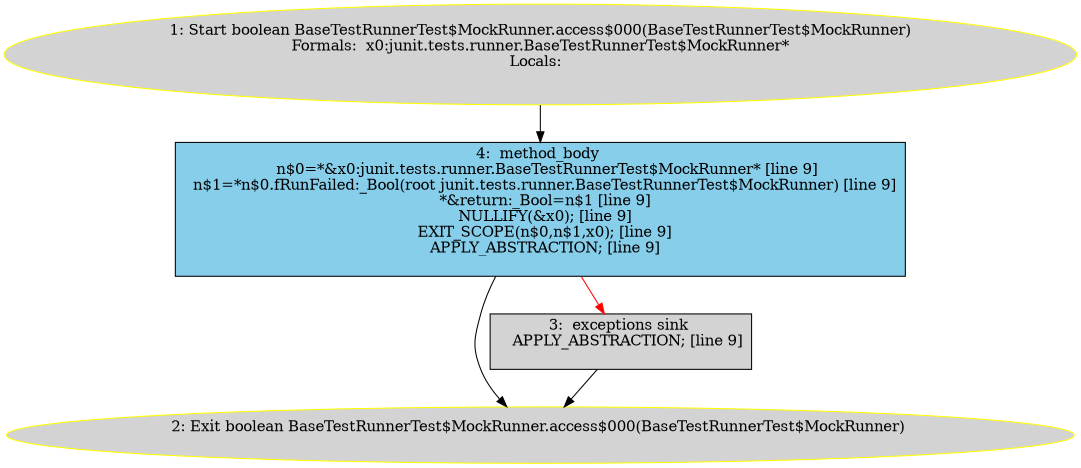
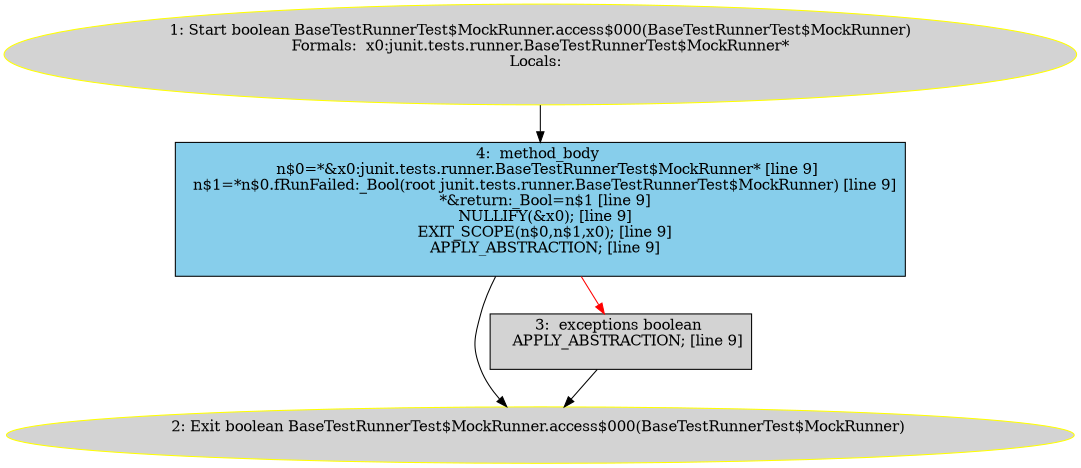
node "3:  exceptions sink APPLY_ABSTRACTION; [line 9]": label "3:  exceptions sink APPLY_ABSTRACTION; [line 9]" -> "3:  exceptions boolean APPLY_ABSTRACTION; [line 9]"
